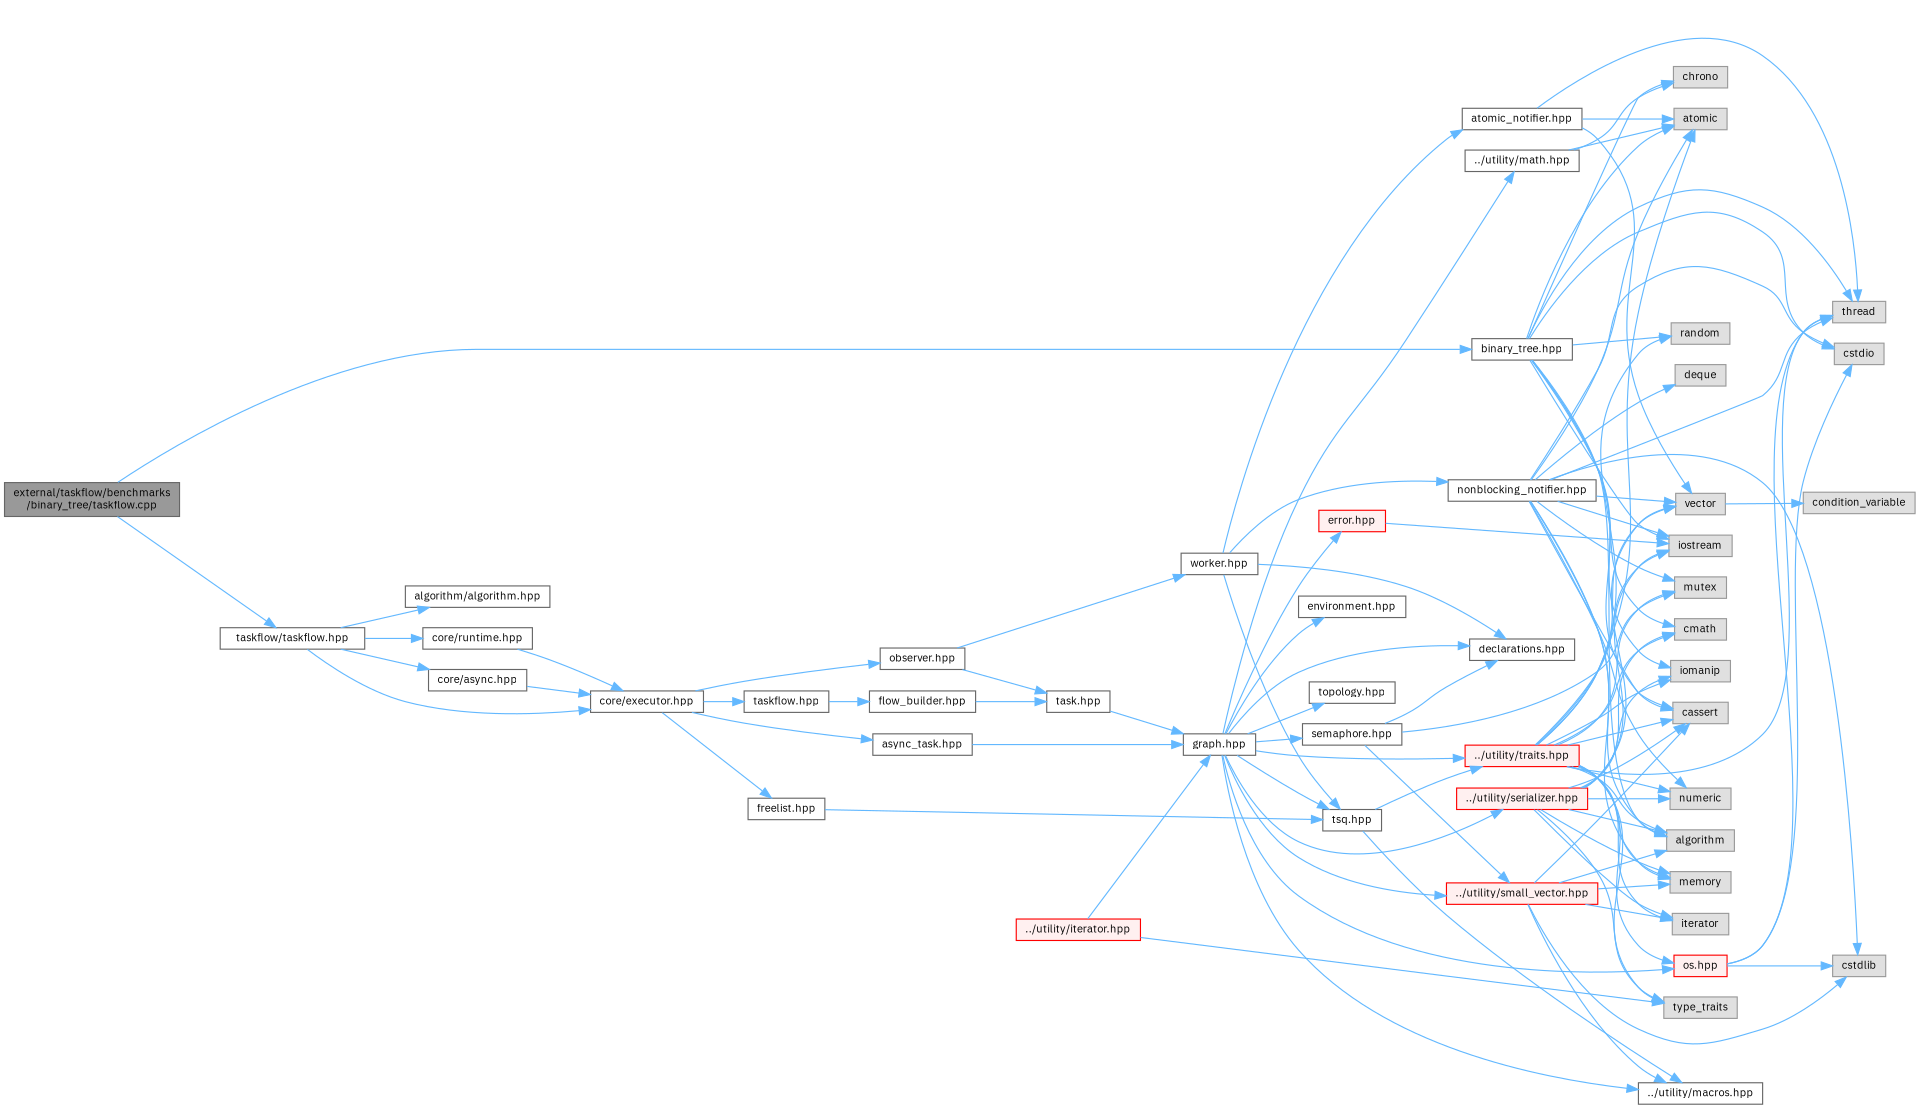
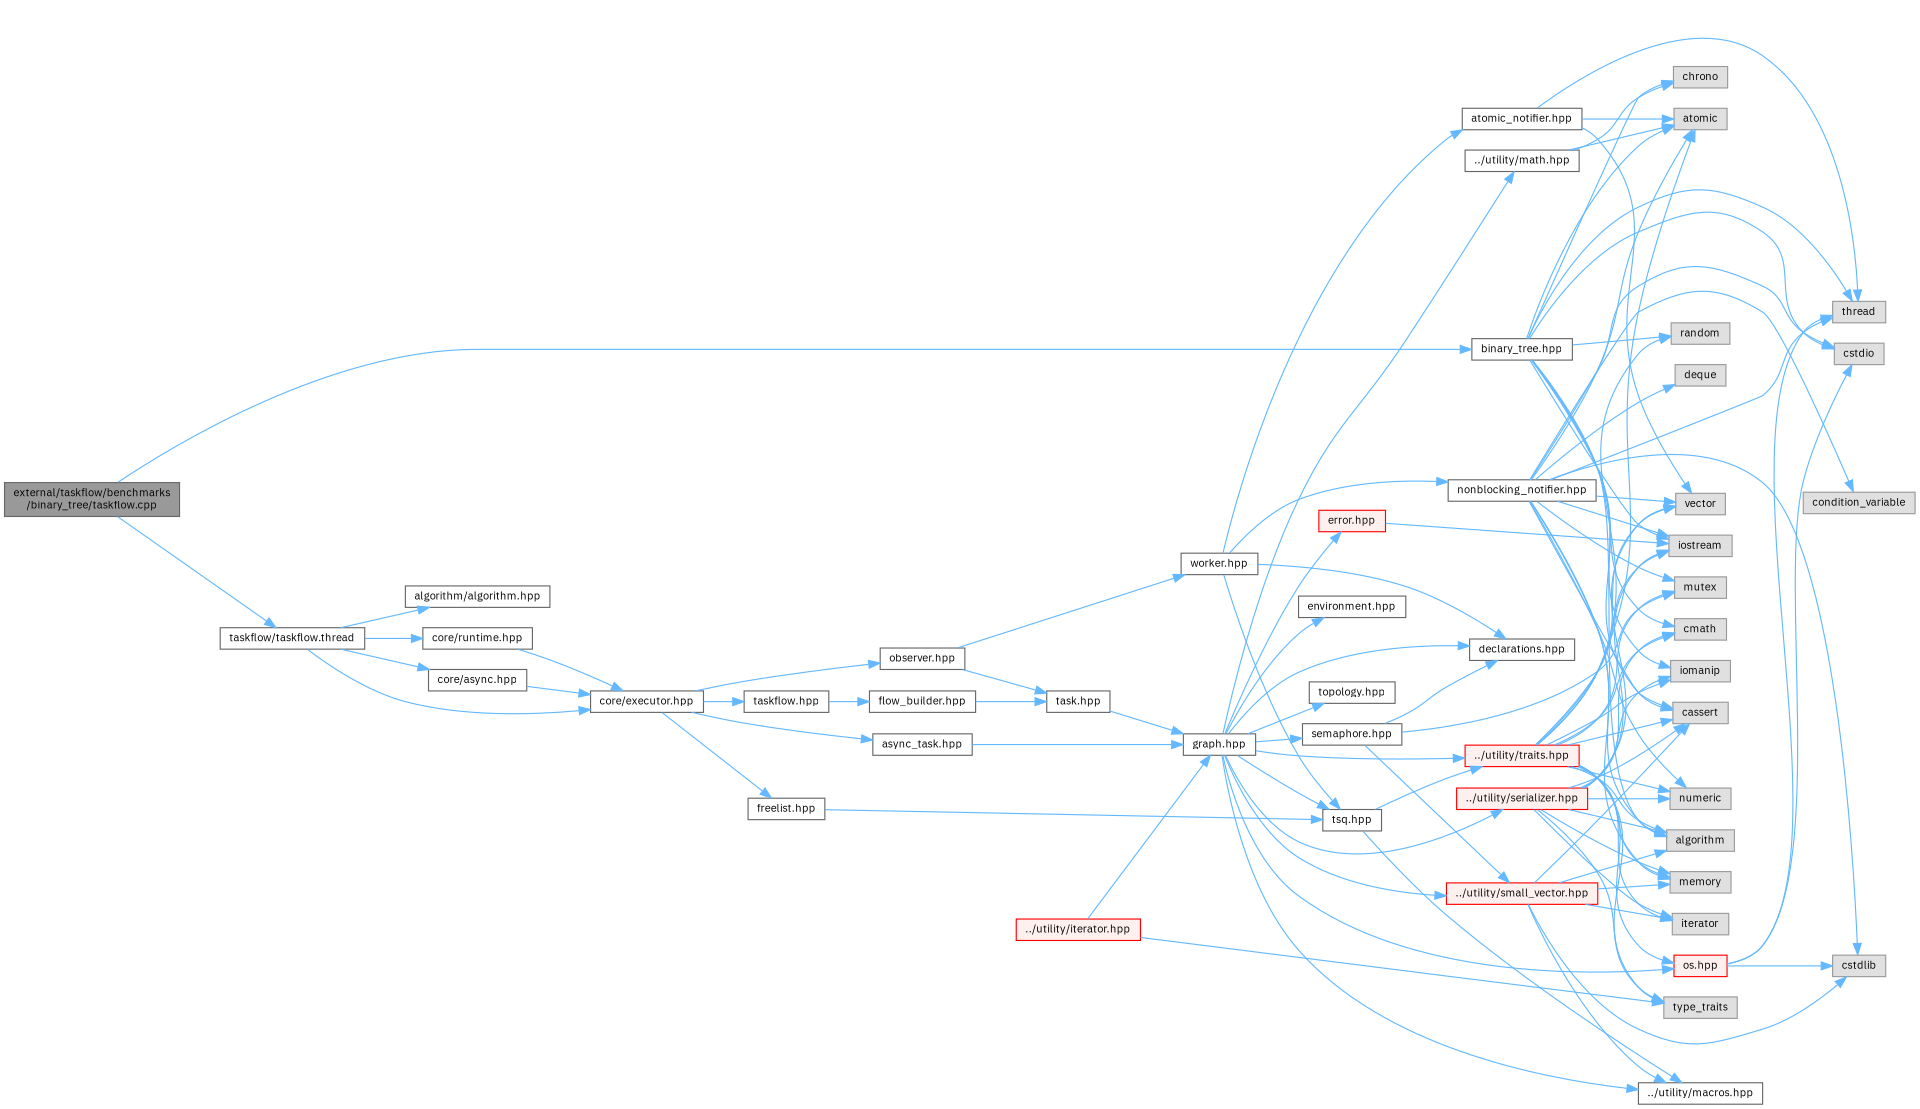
edge "vector" -> "condition_variable": now "nonblocking_notifier.hpp" -> "condition_variable"
edge "../utility/traits.hpp" -> "thread": removed
node "taskflow/taskflow.hpp": label "taskflow/taskflow.hpp" -> "taskflow/taskflow.thread"
